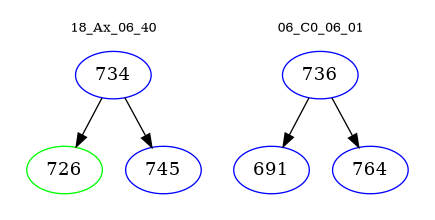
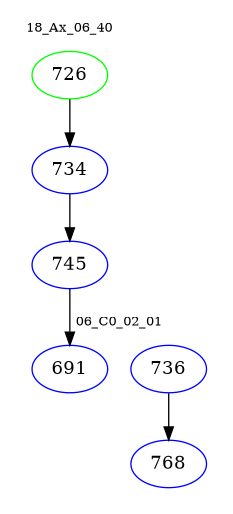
cluster "06_C0_06_01": label "06_C0_06_01" -> "06_C0_02_01"
edge "734" -> "726": reversed
edge "736" -> "691": now "745" -> "691"
node "764": label "764" -> "768"
